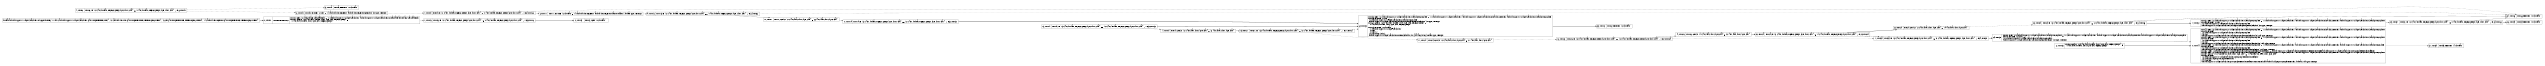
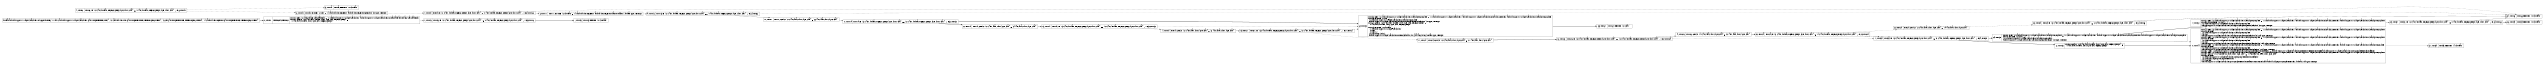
node "0: 0x0000": text "MTH_ENTER_BLOCK" -> "MTH_CONST_BLOCK"
node "2: 0x0005": text "0x0005: IGET  (r0 I:boolean)" -> "0x0005: RETURN  (r0 I:boolean)"
node "24: 0x0031": text "0x0033: INVOKE  (r2 I:int) =" -> "0x0033: IMMUTABLE  (r2 I:int) ="
edge "23: 0x002f" -> "24: 0x0031": now "29: 0x003e" -> "24: 0x0031"
edge "13: 0x001d" -> "32: 0x005c": style bold -> dashed
node "33: 0x0067": text "0x0067: RETURN  (r2 I:boolean)" -> "0x0067: RETURN  (r2 I:char)"
node "12: 0x001b": added
edge "20: 0x002a" -> "22: 0x002d": style bold -> dashed
edge "17: 0x0024" -> "18: 0x0026": style dashed -> bold
edge "27: 0x003a" -> "28: 0x003c": added
